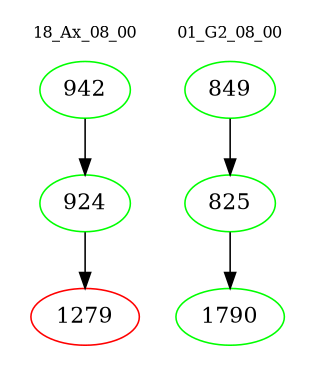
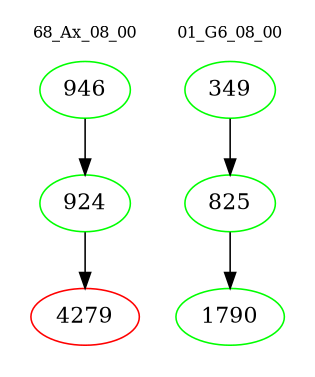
cluster "18_Ax_08_00": label "18_Ax_08_00" -> "68_Ax_08_00"
cluster "01_G2_08_00": label "01_G2_08_00" -> "01_G6_08_00"
node "942": label "942" -> "946"
node "849": label "849" -> "349"
node "1279": label "1279" -> "4279"
